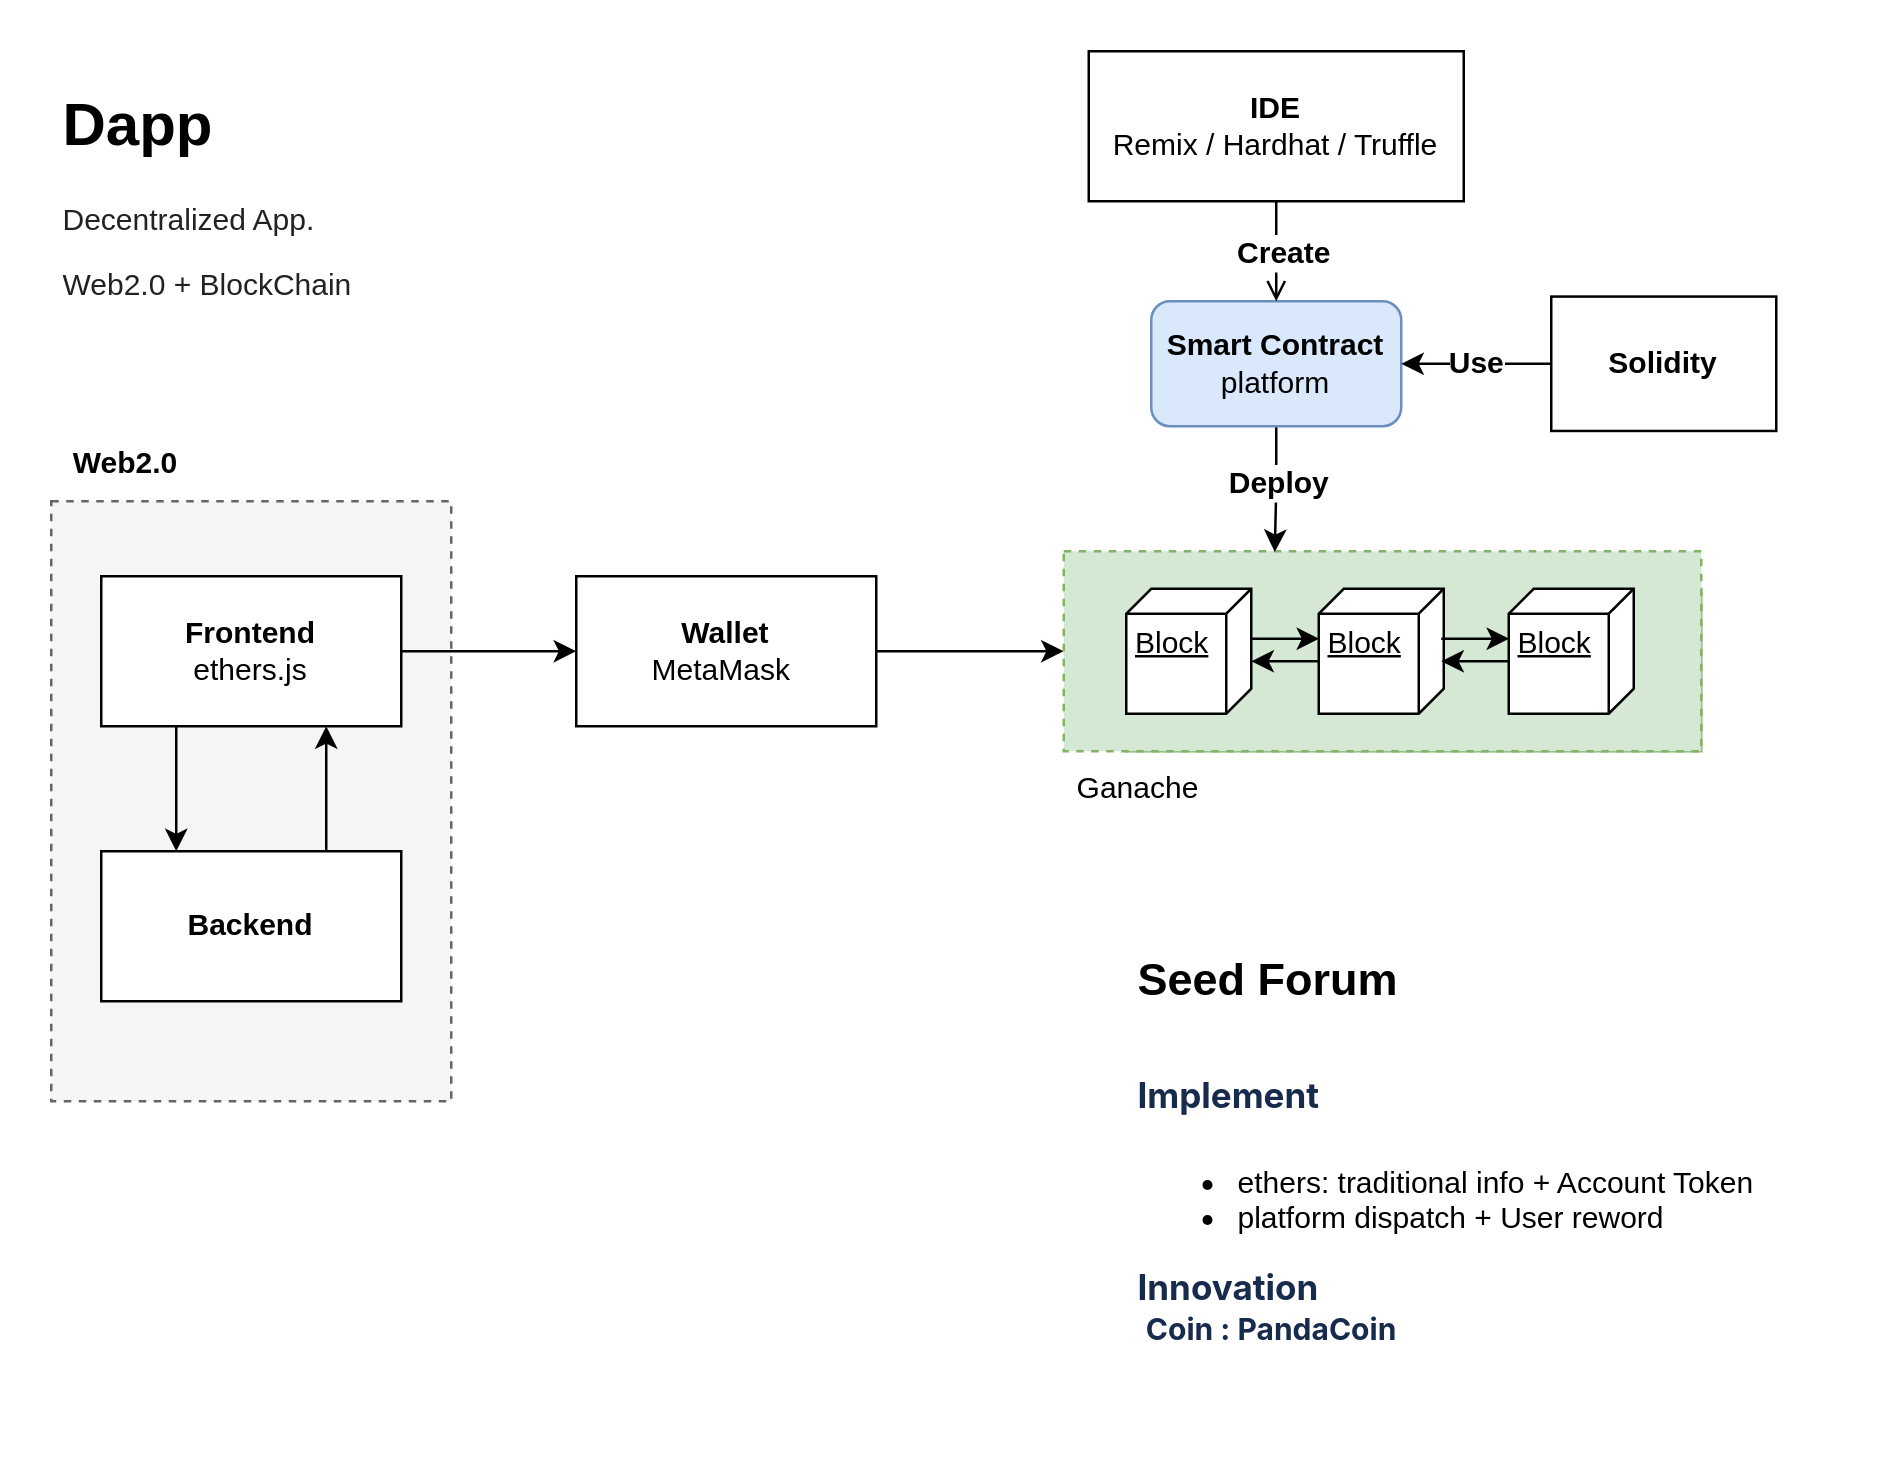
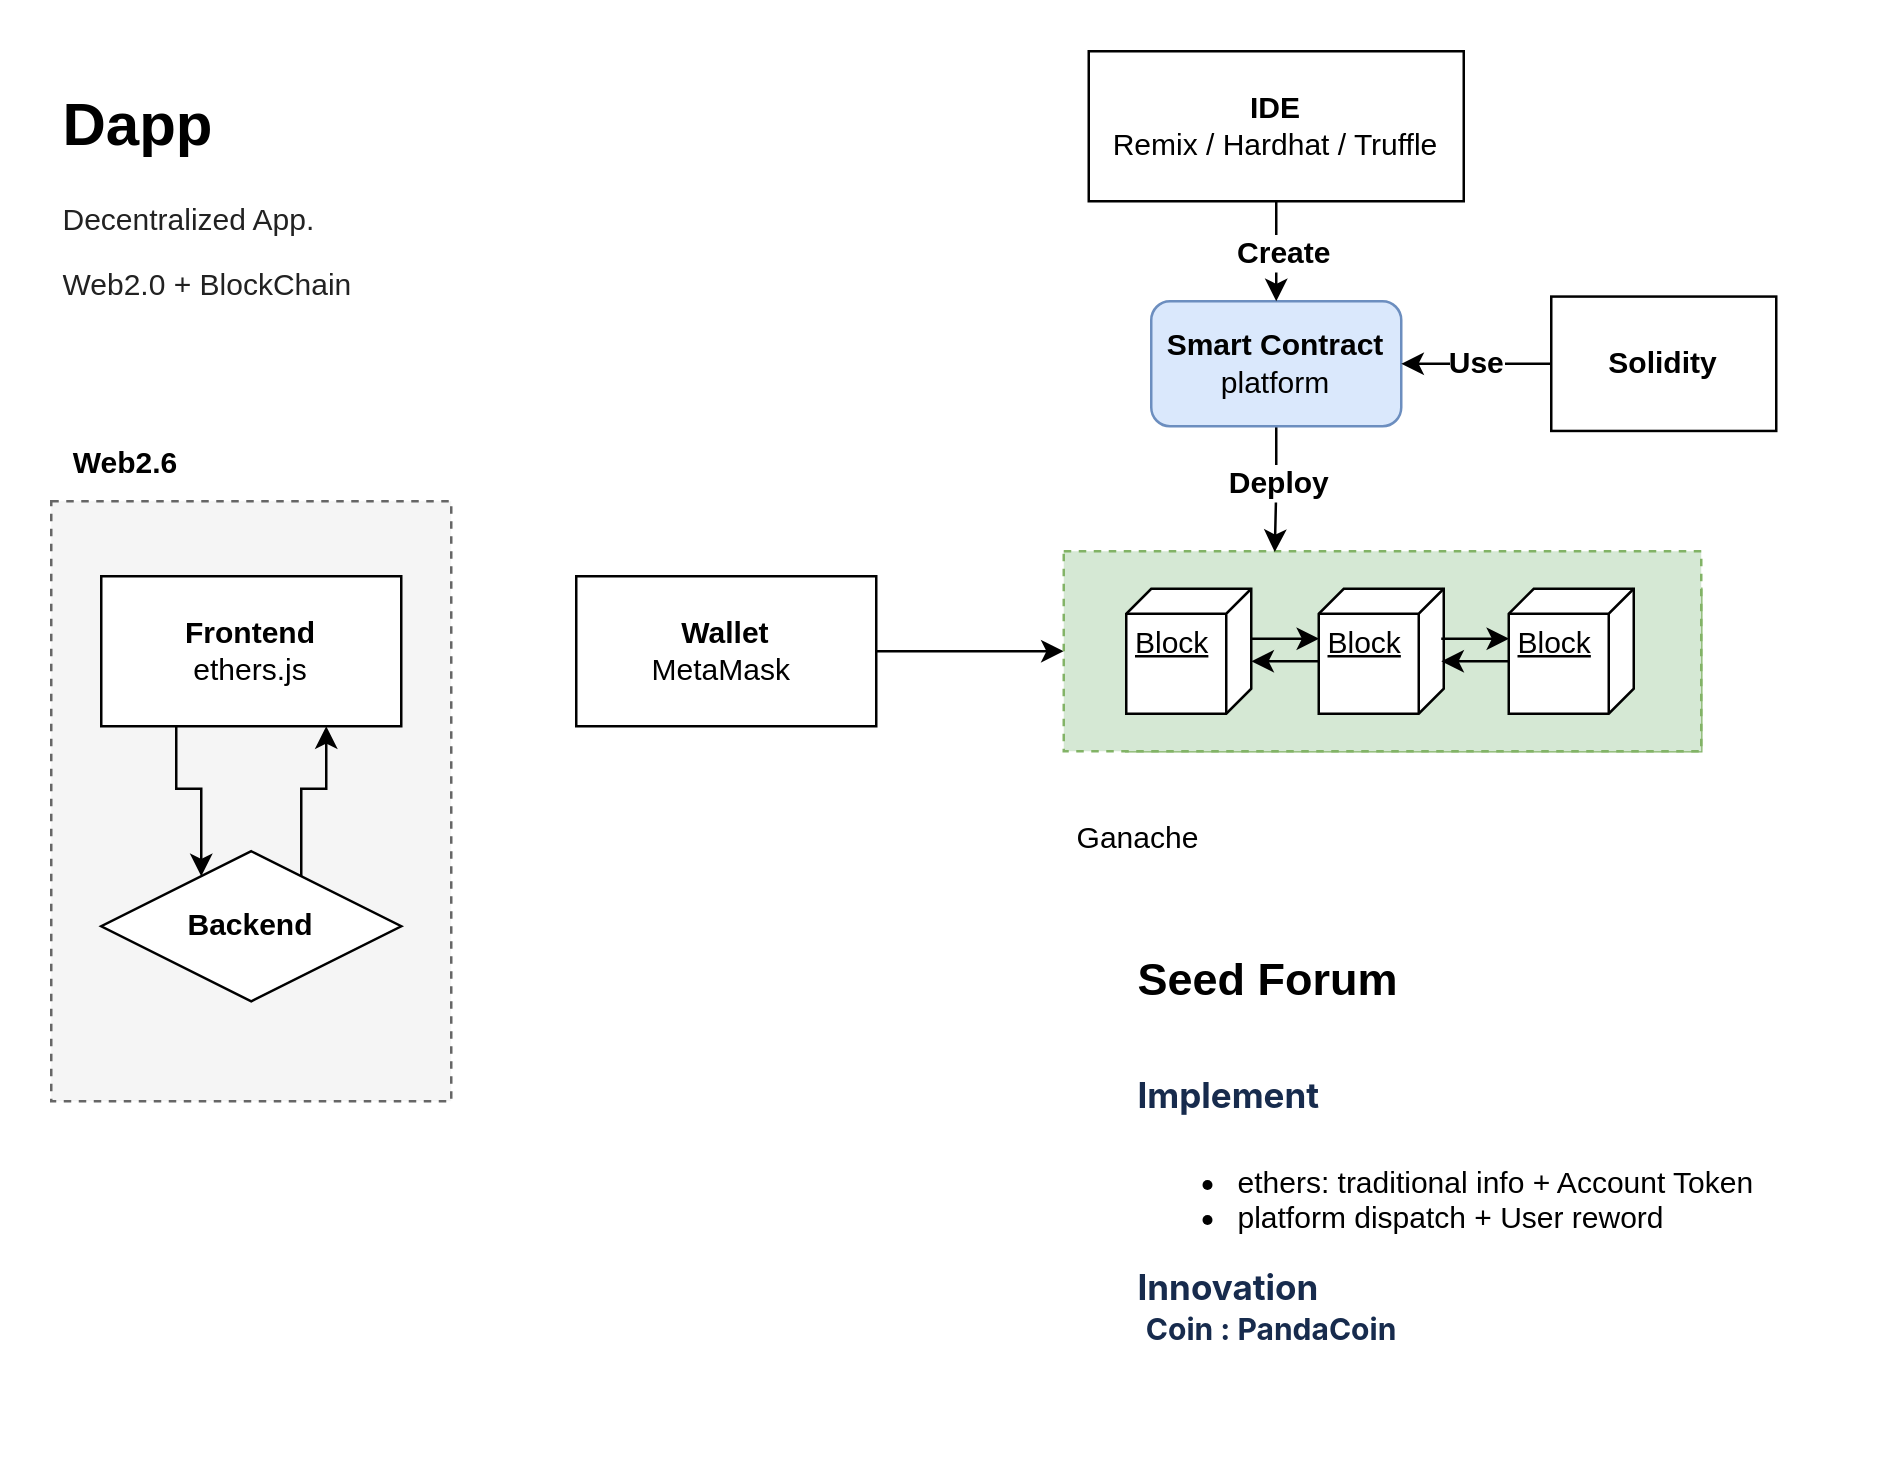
edge "IDE Remix / Hardhat / Truffle" -> "Smart Contract platform": arrowhead open -> classic
node "Web2.0": label "Web2.0" -> "Web2.6"
edge "Frontend ethers.js" -> "Wallet MetaMask": removed
node "Ganache": moved (1139, 789) -> (1139, 839)
node "Backend": shape rectangle -> diamond
